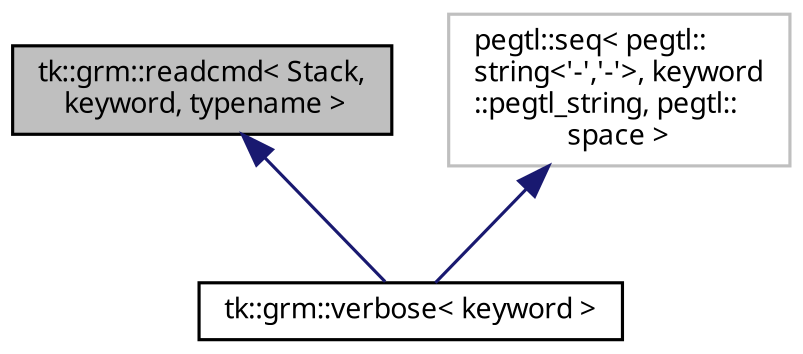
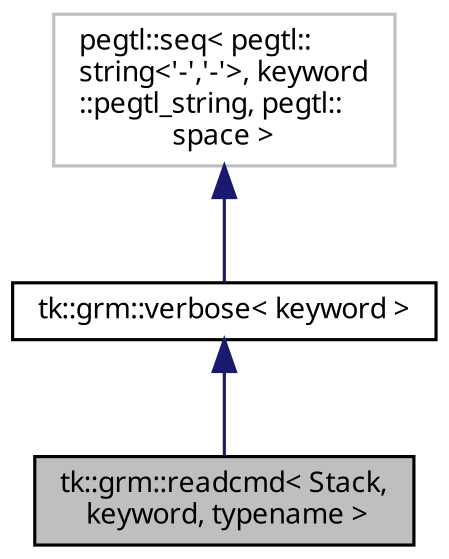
edge "tk::grm::verbose< keyword >" -> "tk::grm::readcmd< Stack, keyword, typename >": reversed
